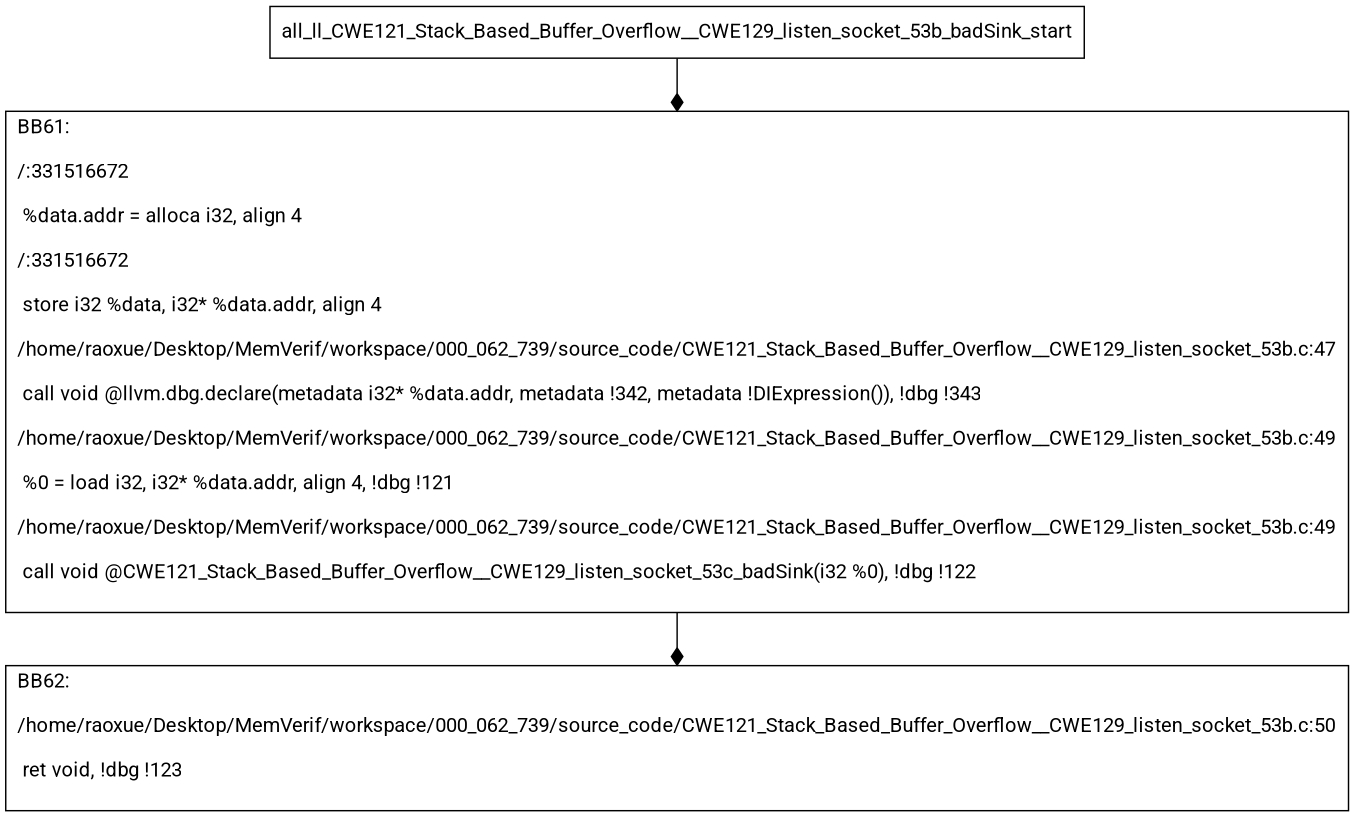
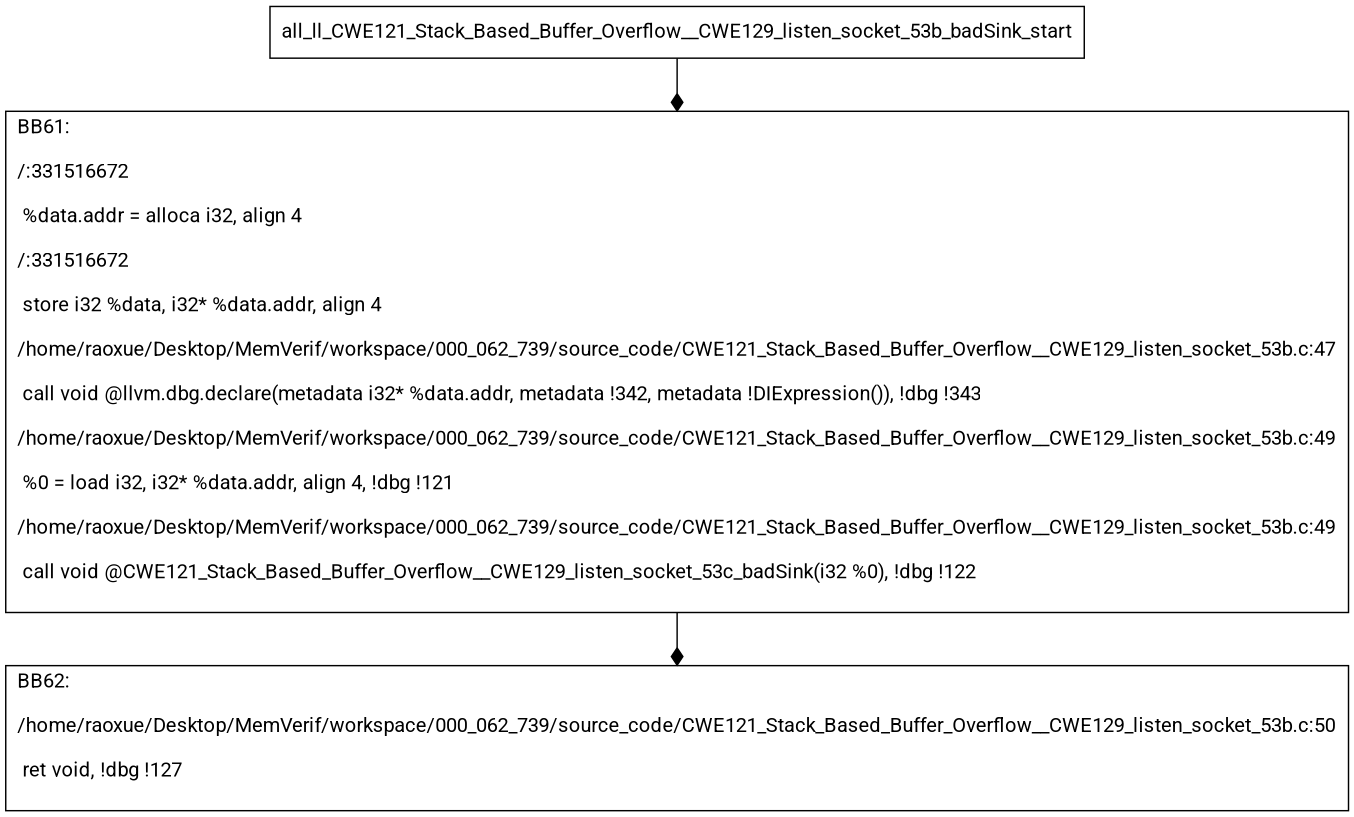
node "BB62:": text "ret void, !dbg !123" -> "ret void, !dbg !127"
